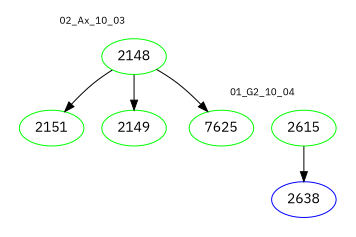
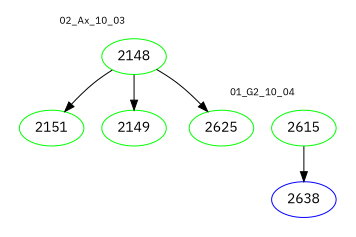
node "7625": label "7625" -> "2625"
